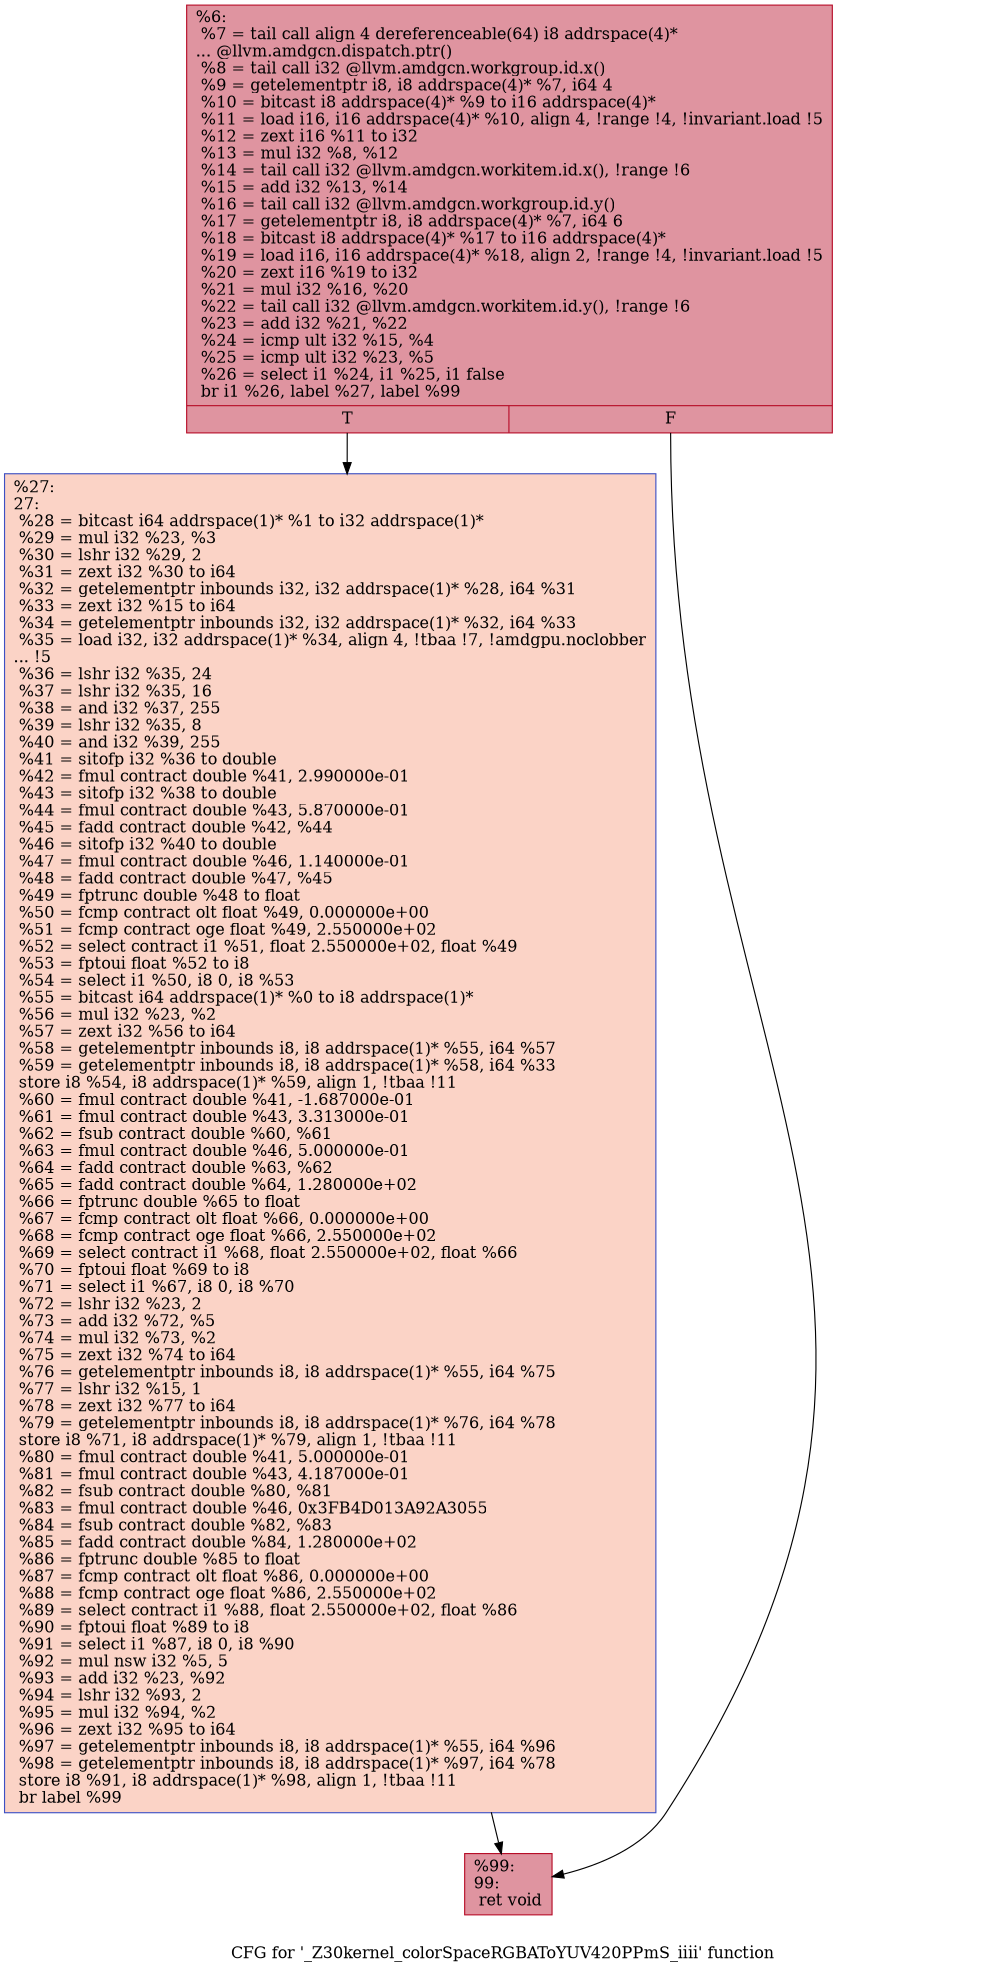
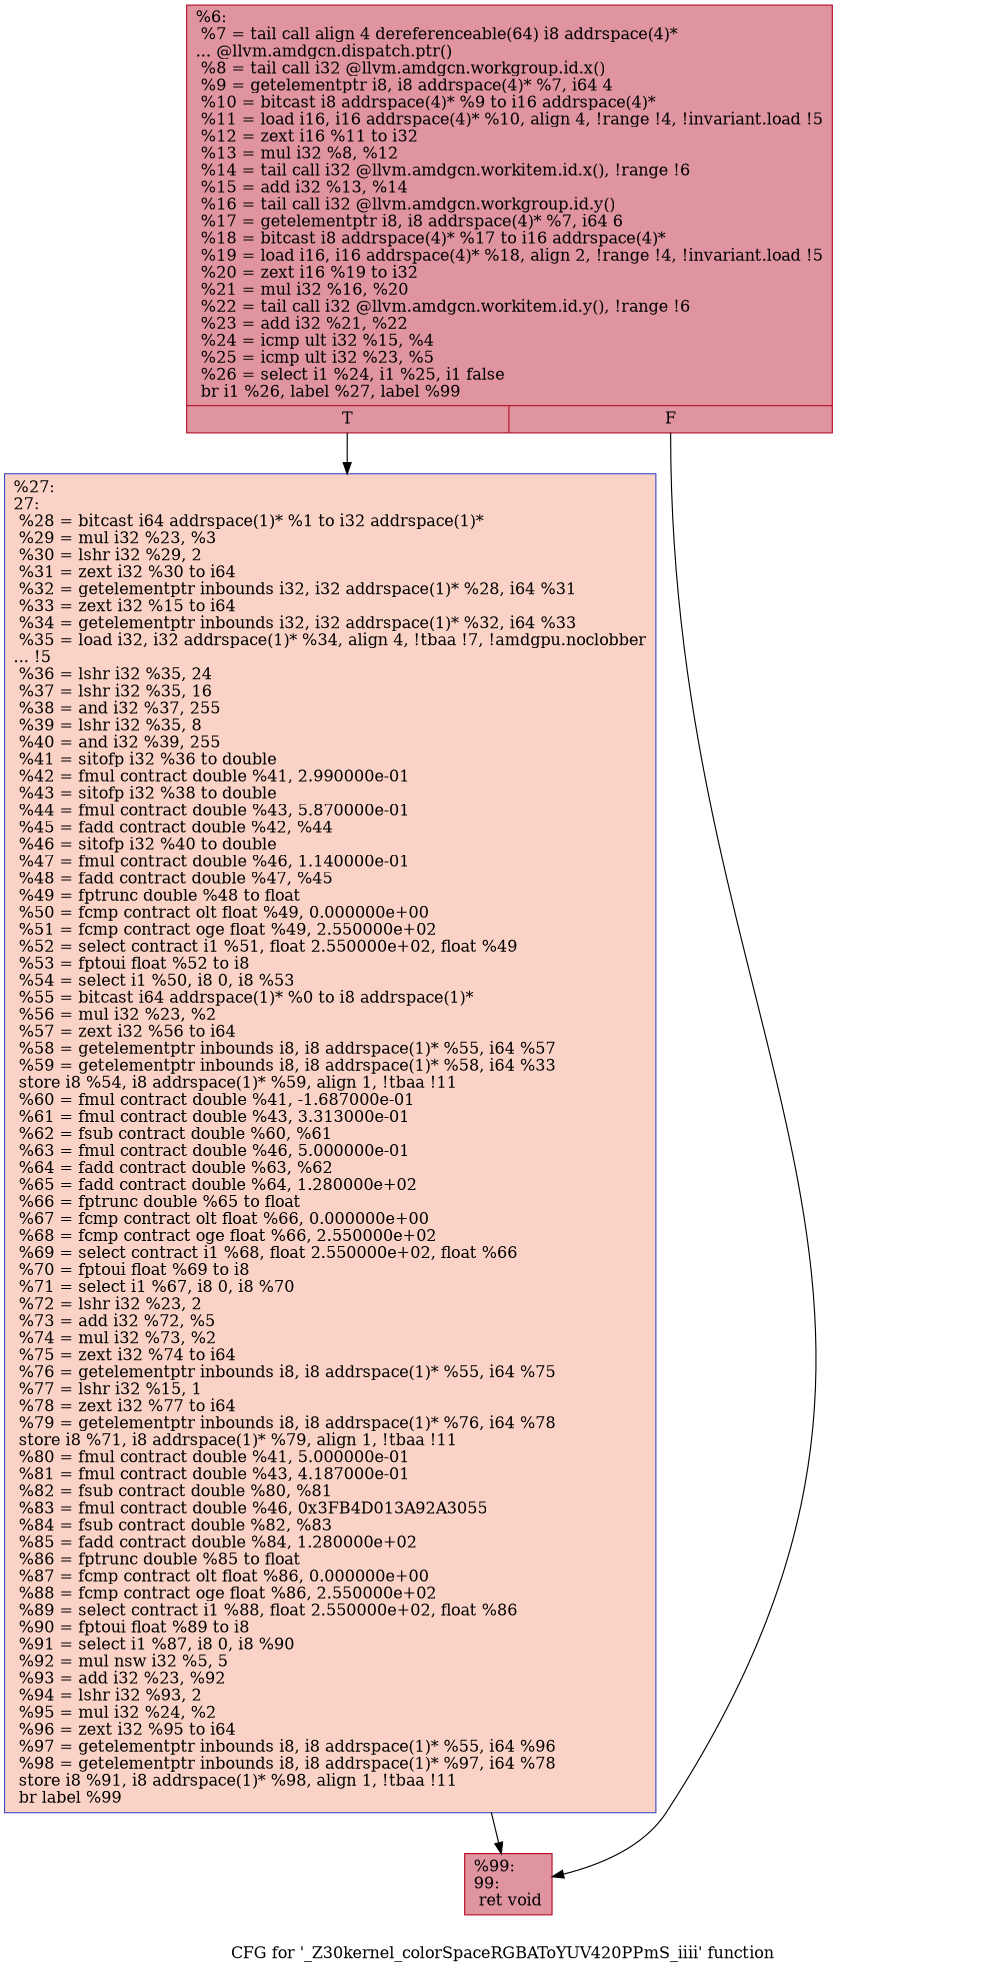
node "%27:": text "%95 = mul i32 %94, %2" -> "%95 = mul i32 %24, %2"
